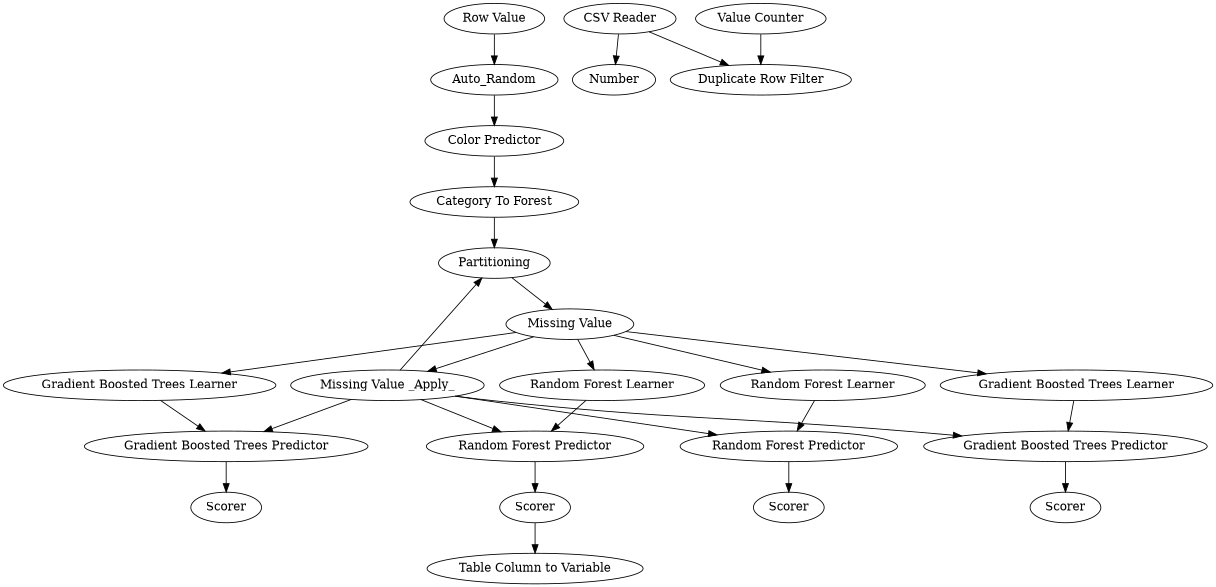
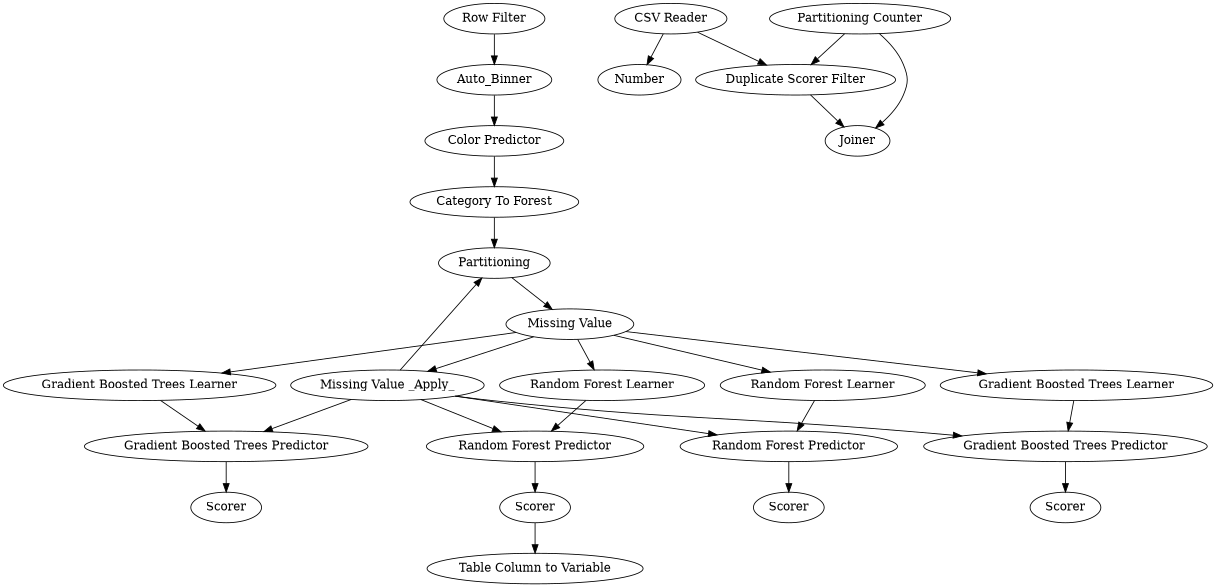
node "Row Value": label "Row Value" -> "Row Filter"
node "Value Counter": label "Value Counter" -> "Partitioning Counter"
node "Auto_Random": label "Auto_Random" -> "Auto_Binner"
node "Duplicate Row Filter": label "Duplicate Row Filter" -> "Duplicate Scorer Filter"
node "Joiner": added
